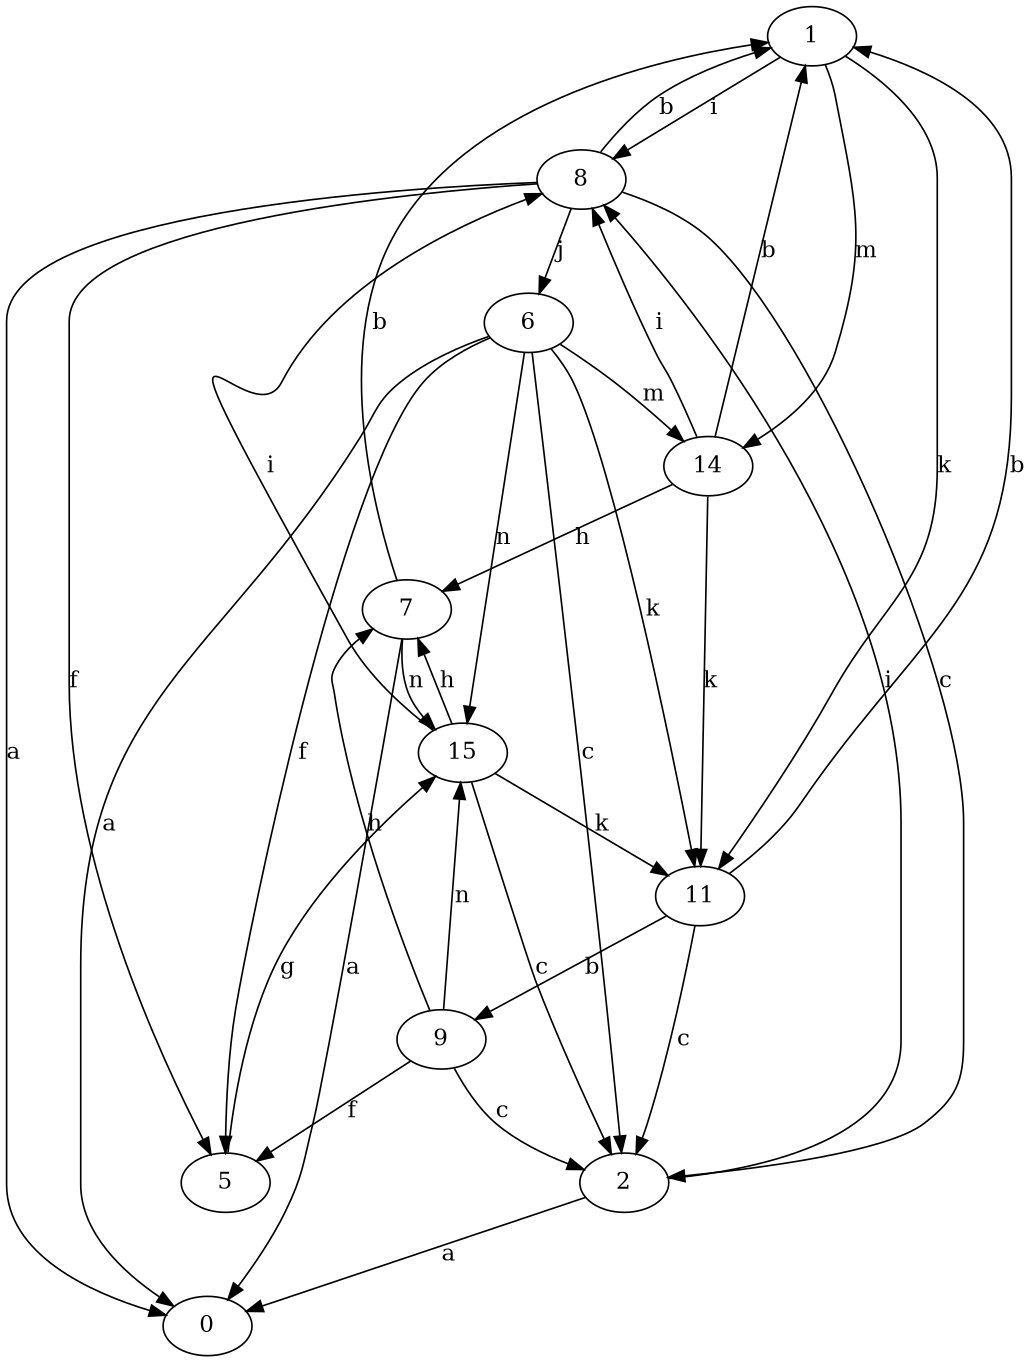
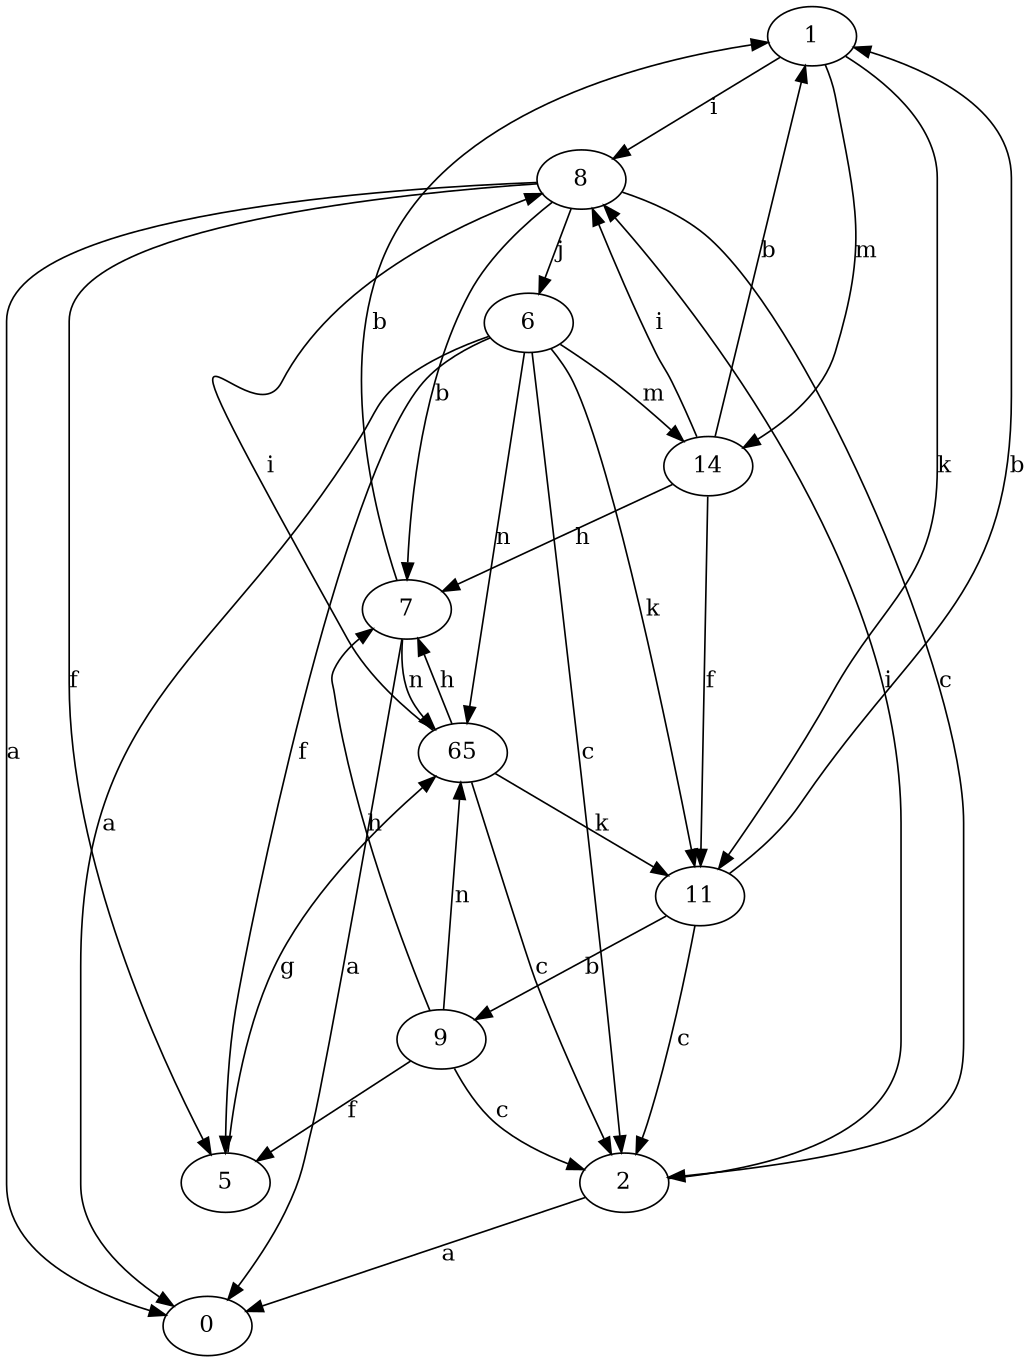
edge "8" -> "1": now "8" -> "7"
edge "14" -> "11": label "k" -> "f"
node "15": label "15" -> "65"
